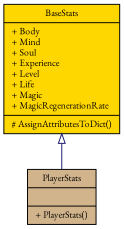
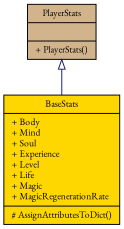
edge "PlayerStats" -> "BaseStats": reversed
